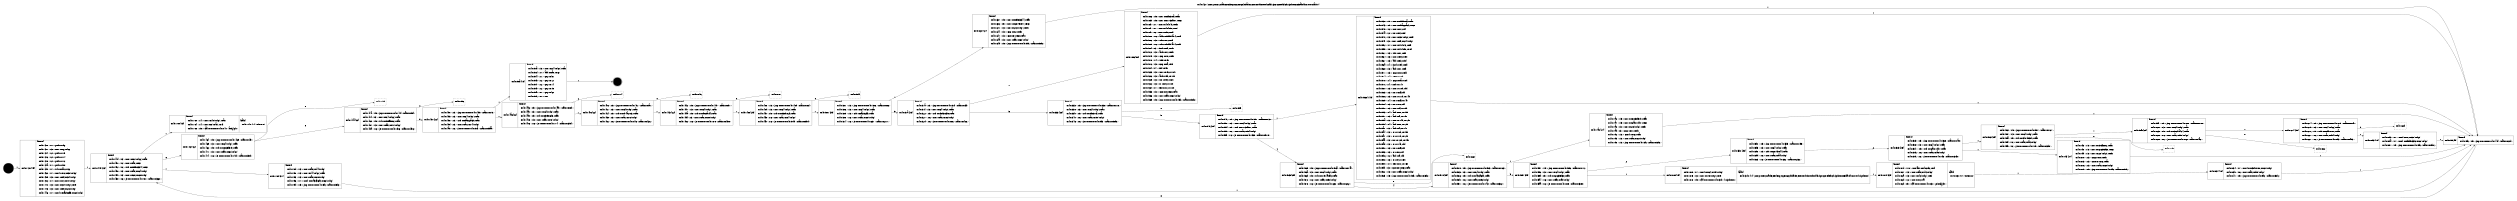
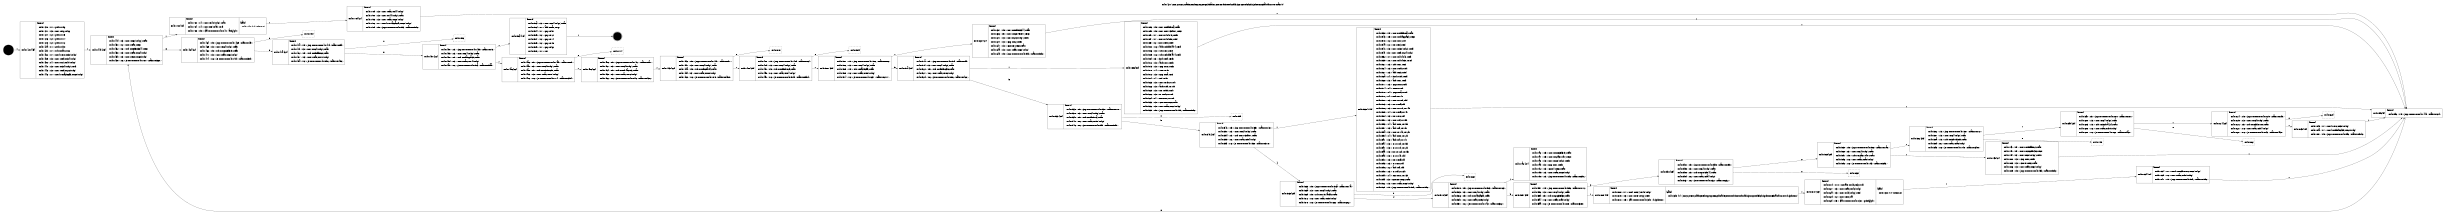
node "0x401846": removed
edge "0x4017a2 [27]" -> "0x4019fc [5]": removed, label "1"
edge "0x40144d [23]" -> "0x40178d [21]": now "0x401780 [13]" -> "0x40178d [21]"
node "0x401652": added
